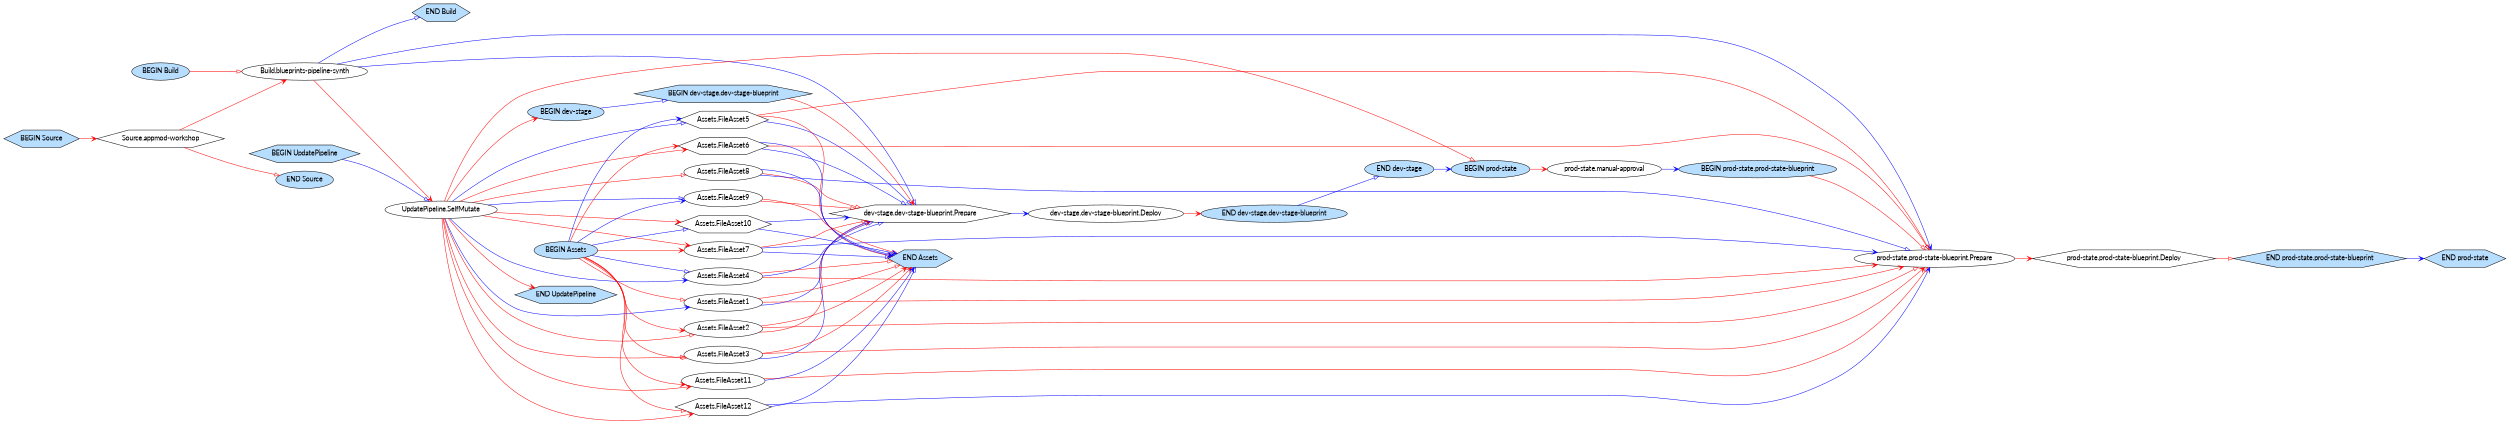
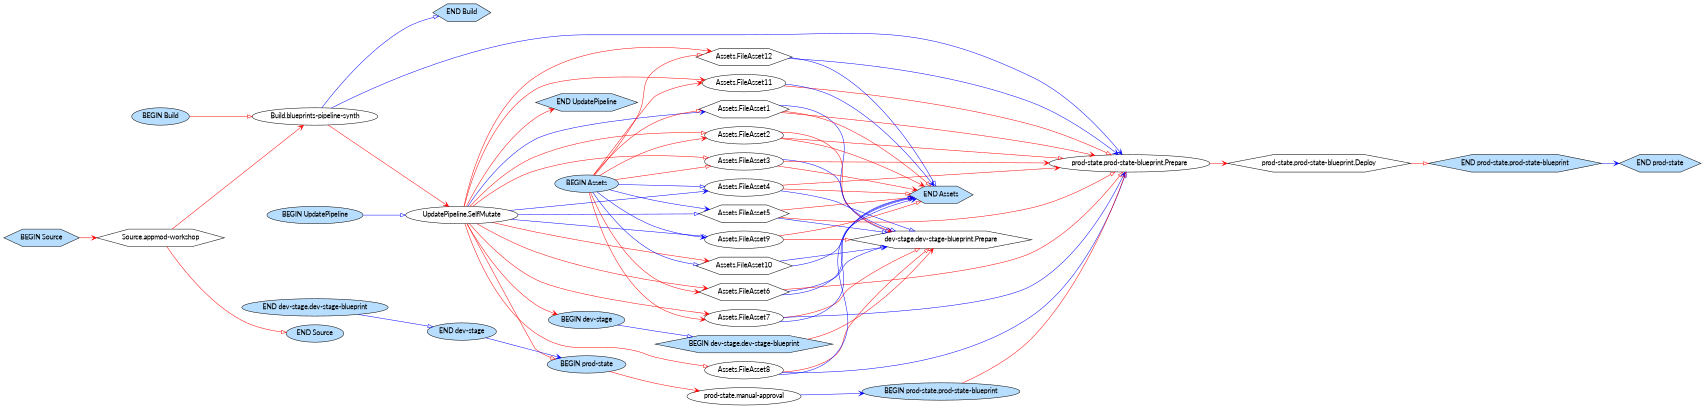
edge "Build.blueprints-pipeline-synth" -> "dev-stage.dev-stage-blueprint.Prepare": removed
node "BEGIN UpdatePipeline": shape hexagon -> ellipse
node "dev-stage.dev-stage-blueprint.Deploy": removed
node "Assets.FileAsset1": shape ellipse -> hexagon
